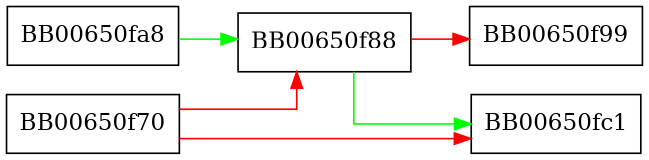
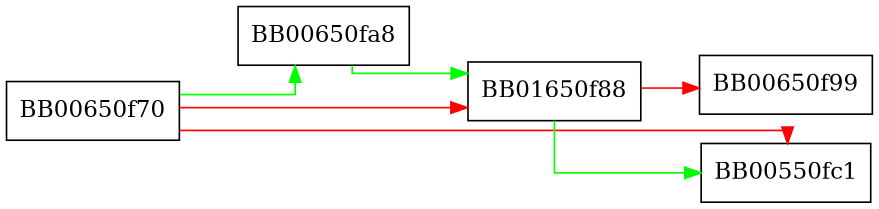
node "BB00650f88": label "BB00650f88" -> "BB01650f88"
edge "BB00650f70" -> "BB00650fa8": added
node "BB00650fc1": label "BB00650fc1" -> "BB00550fc1"
